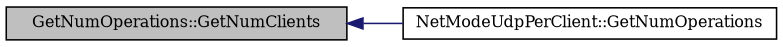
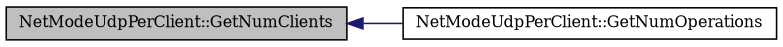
node "GetNumOperations::GetNumClients": label "GetNumOperations::GetNumClients" -> "NetModeUdpPerClient::GetNumClients"
